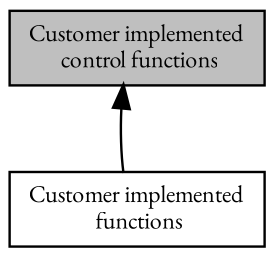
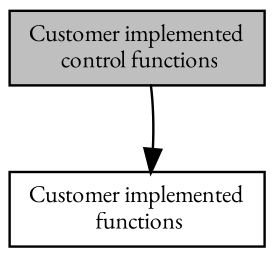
edge "Customer implemented functions" -> "Customer implemented control functions": reversed
